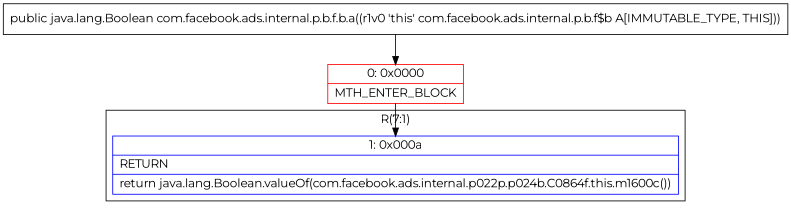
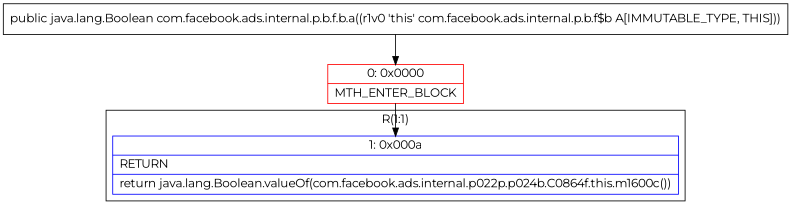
cluster "R(7:1)": label "R(7:1)" -> "R(1:1)"
